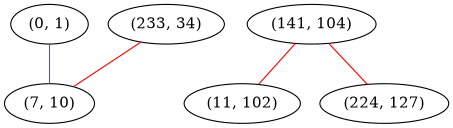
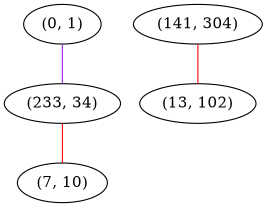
node "(141, 104)": label "(141, 104)" -> "(141, 304)"
edge "(0, 1)" -- "(7, 10)": now "(0, 1)" -- "(233, 34)"
node "(11, 102)": label "(11, 102)" -> "(13, 102)"
node "(224, 127)": removed
